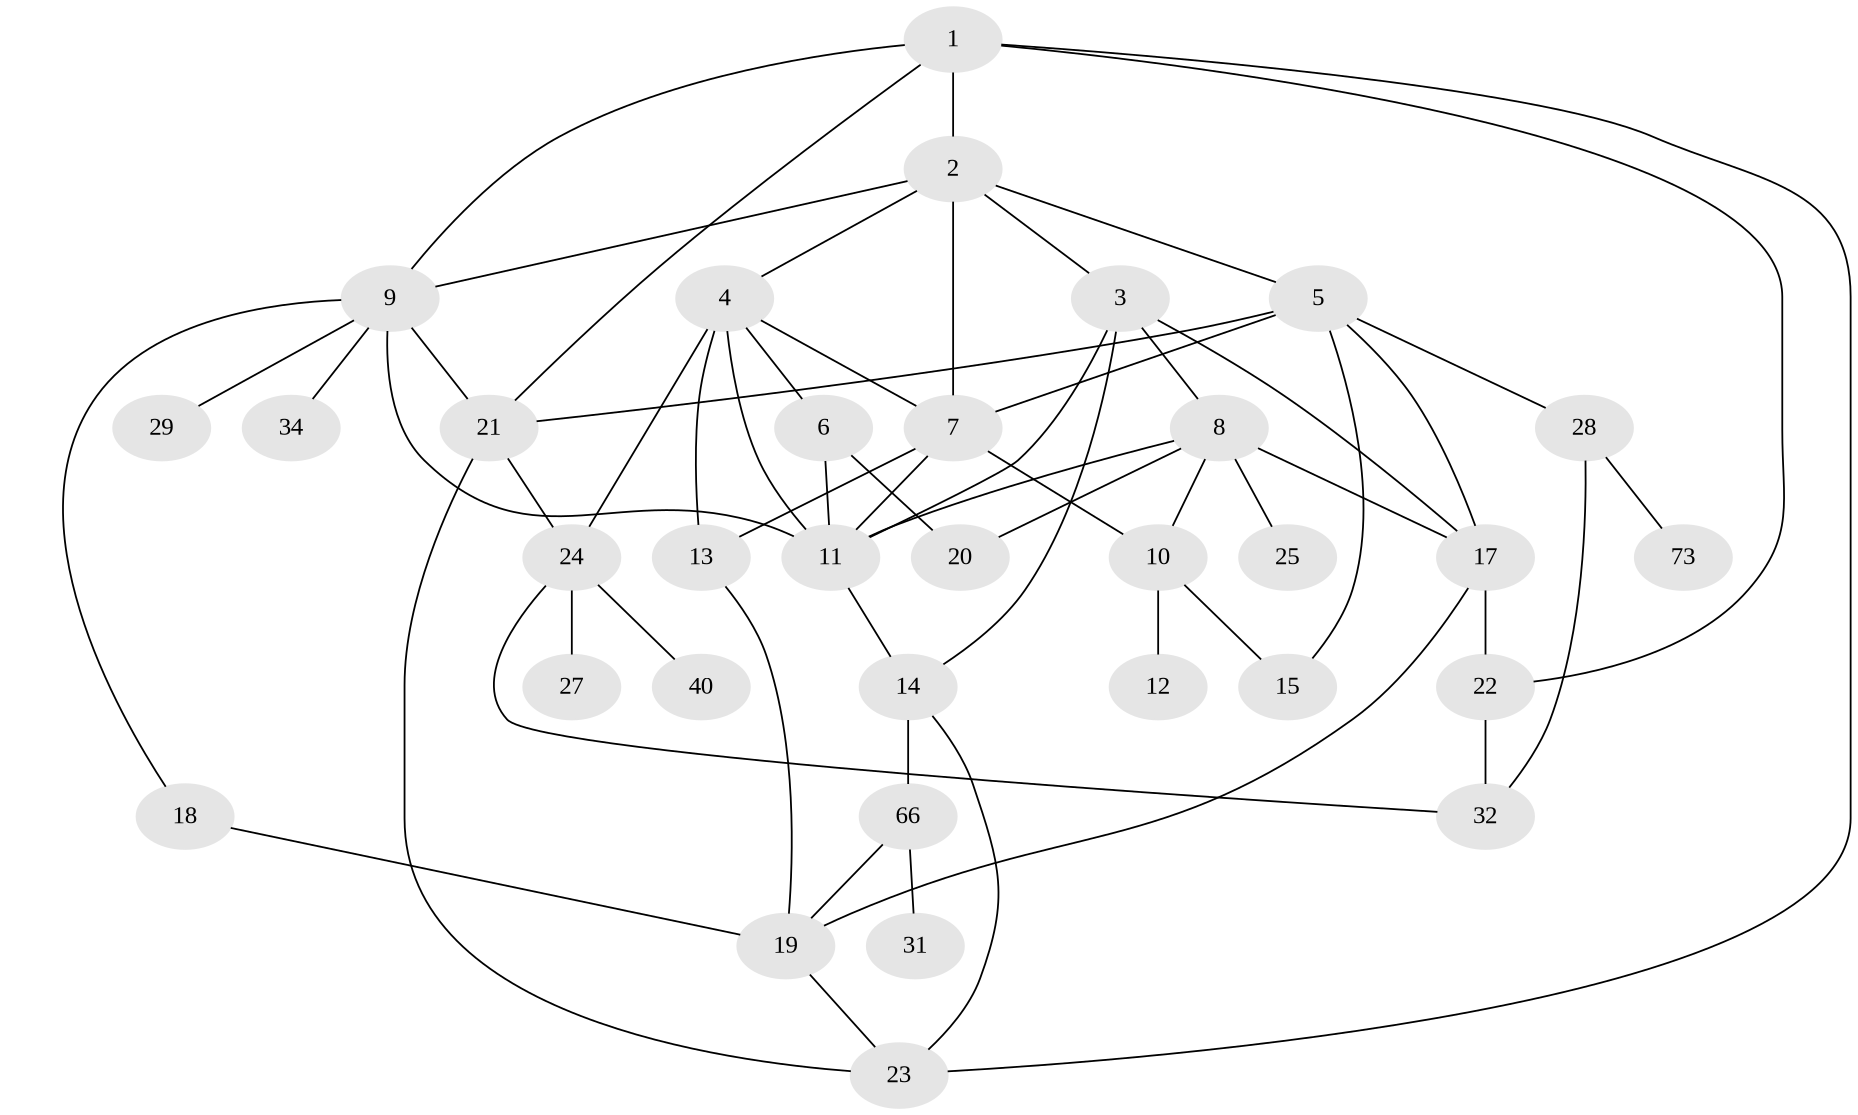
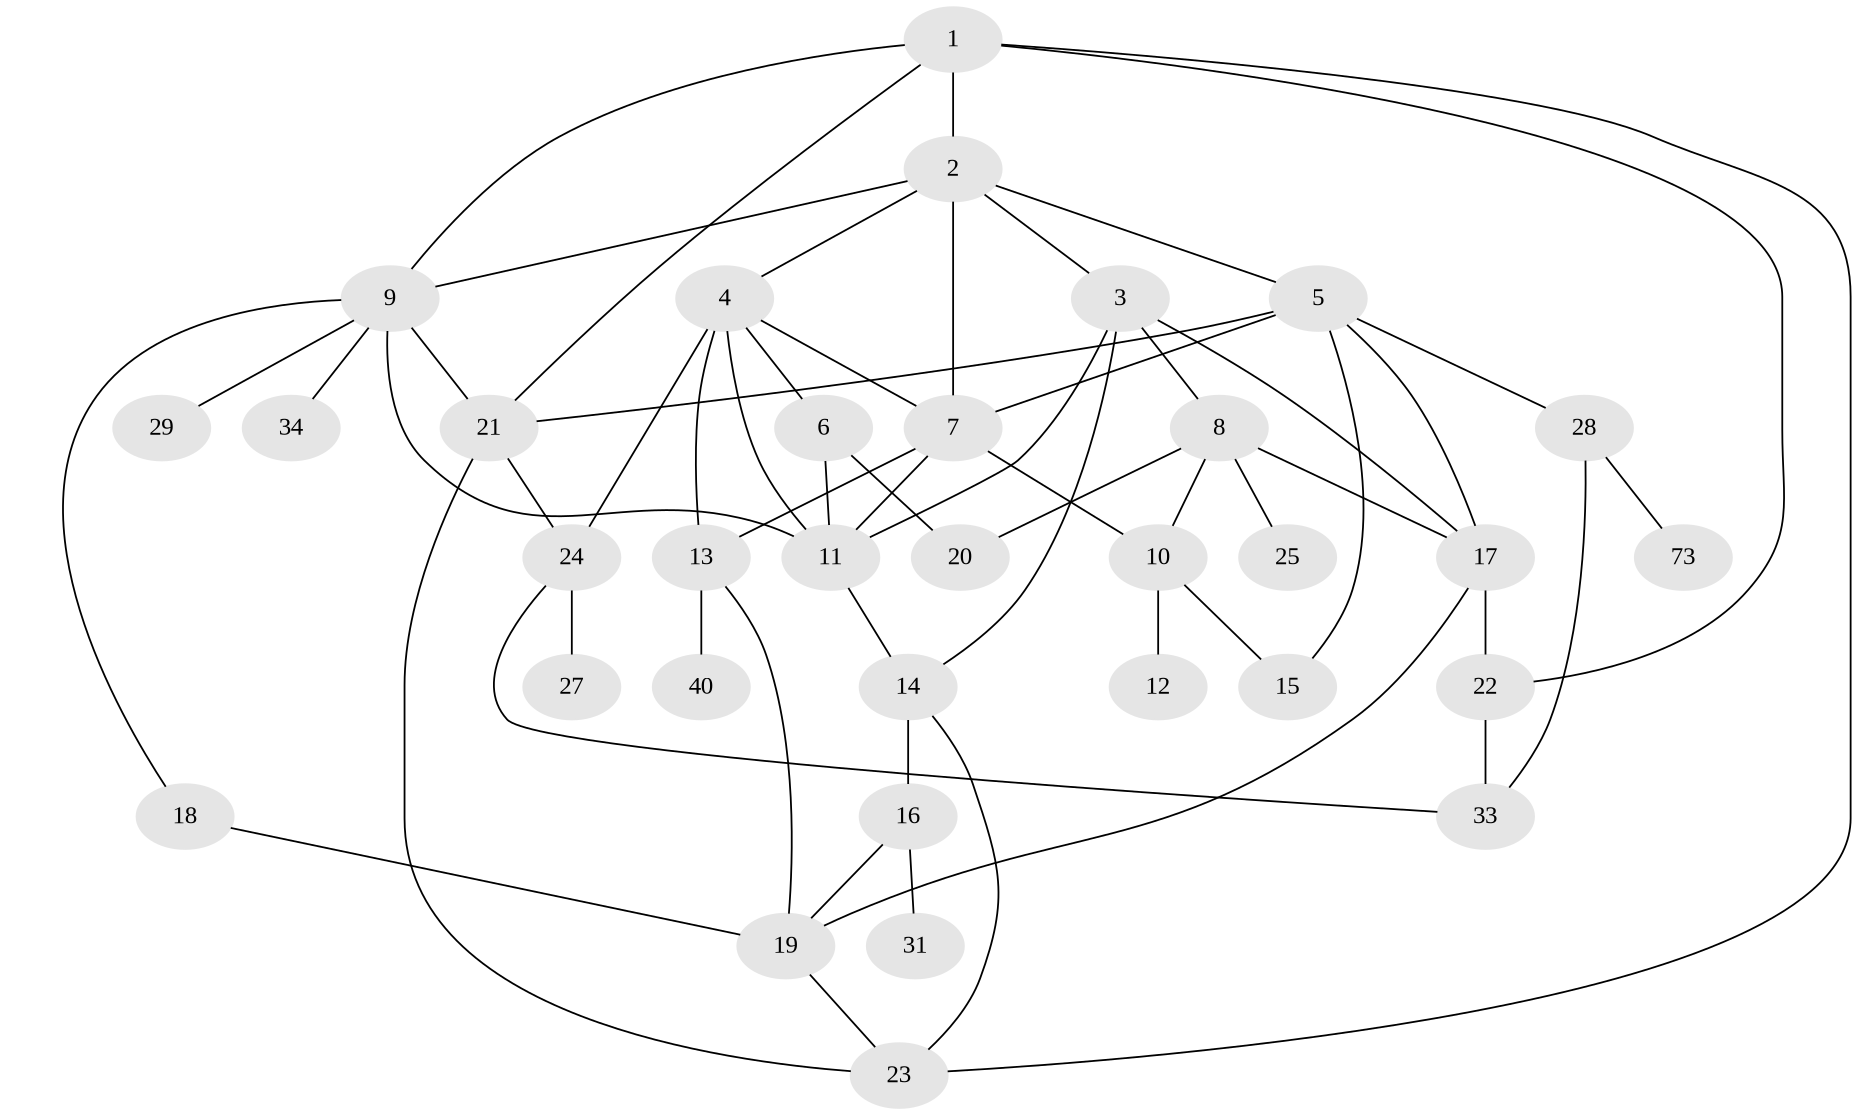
edge "8" -- "11": removed
edge "24" -- "40": now "13" -- "40"
node "66": label "66" -> "16"
node "32": label "32" -> "33"
